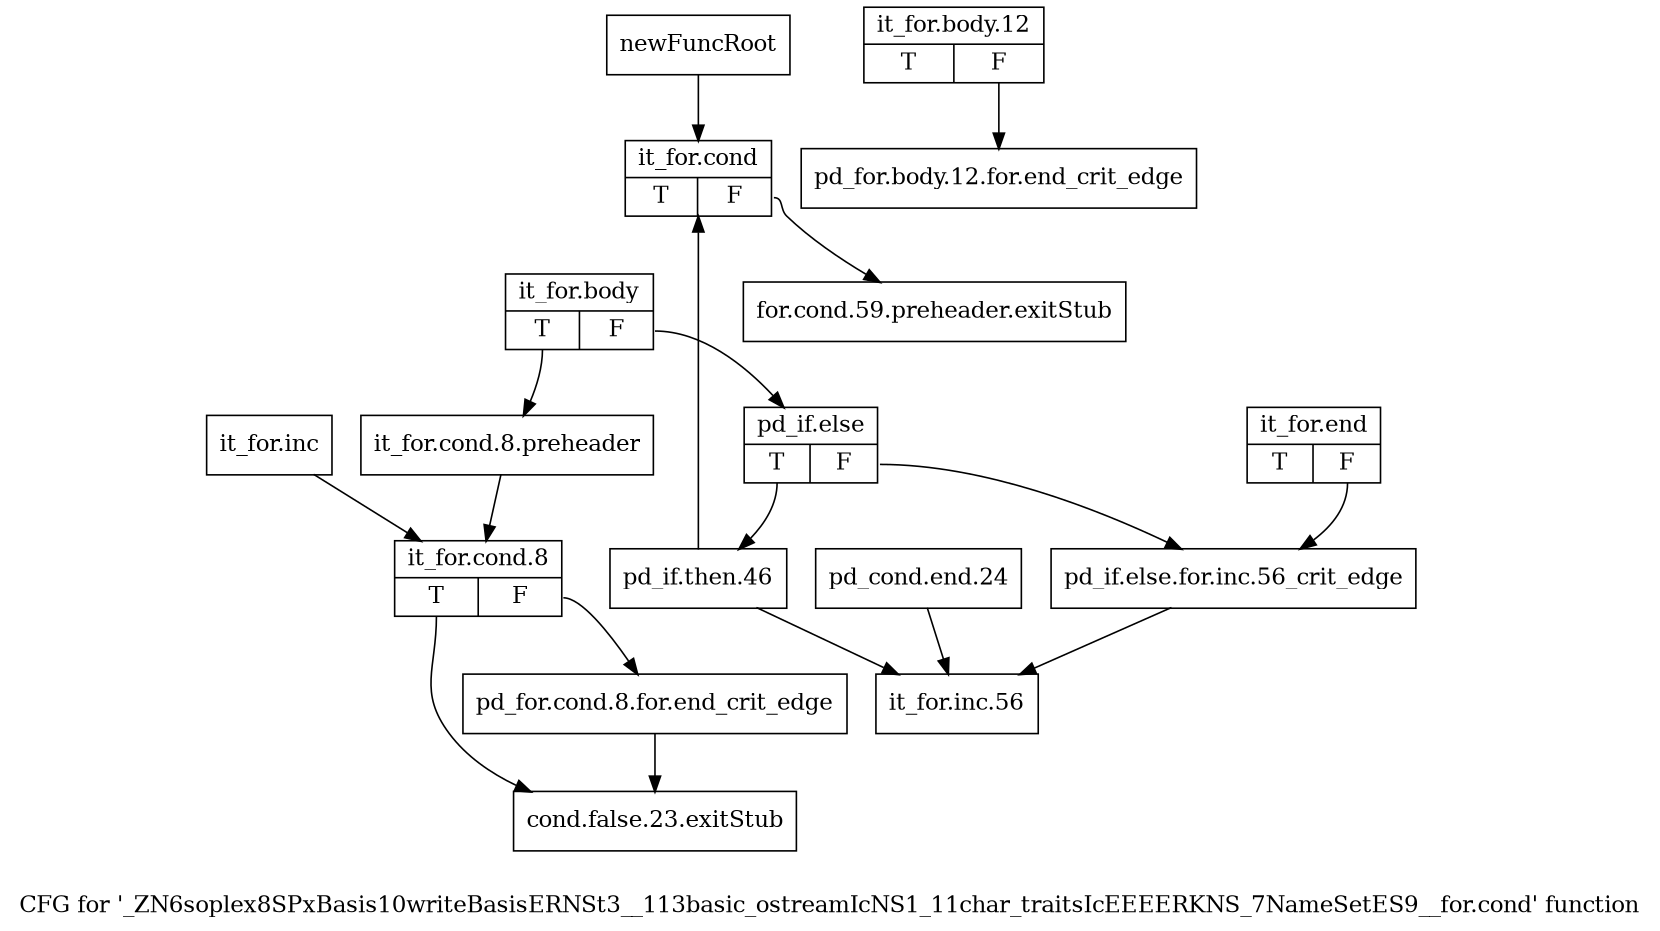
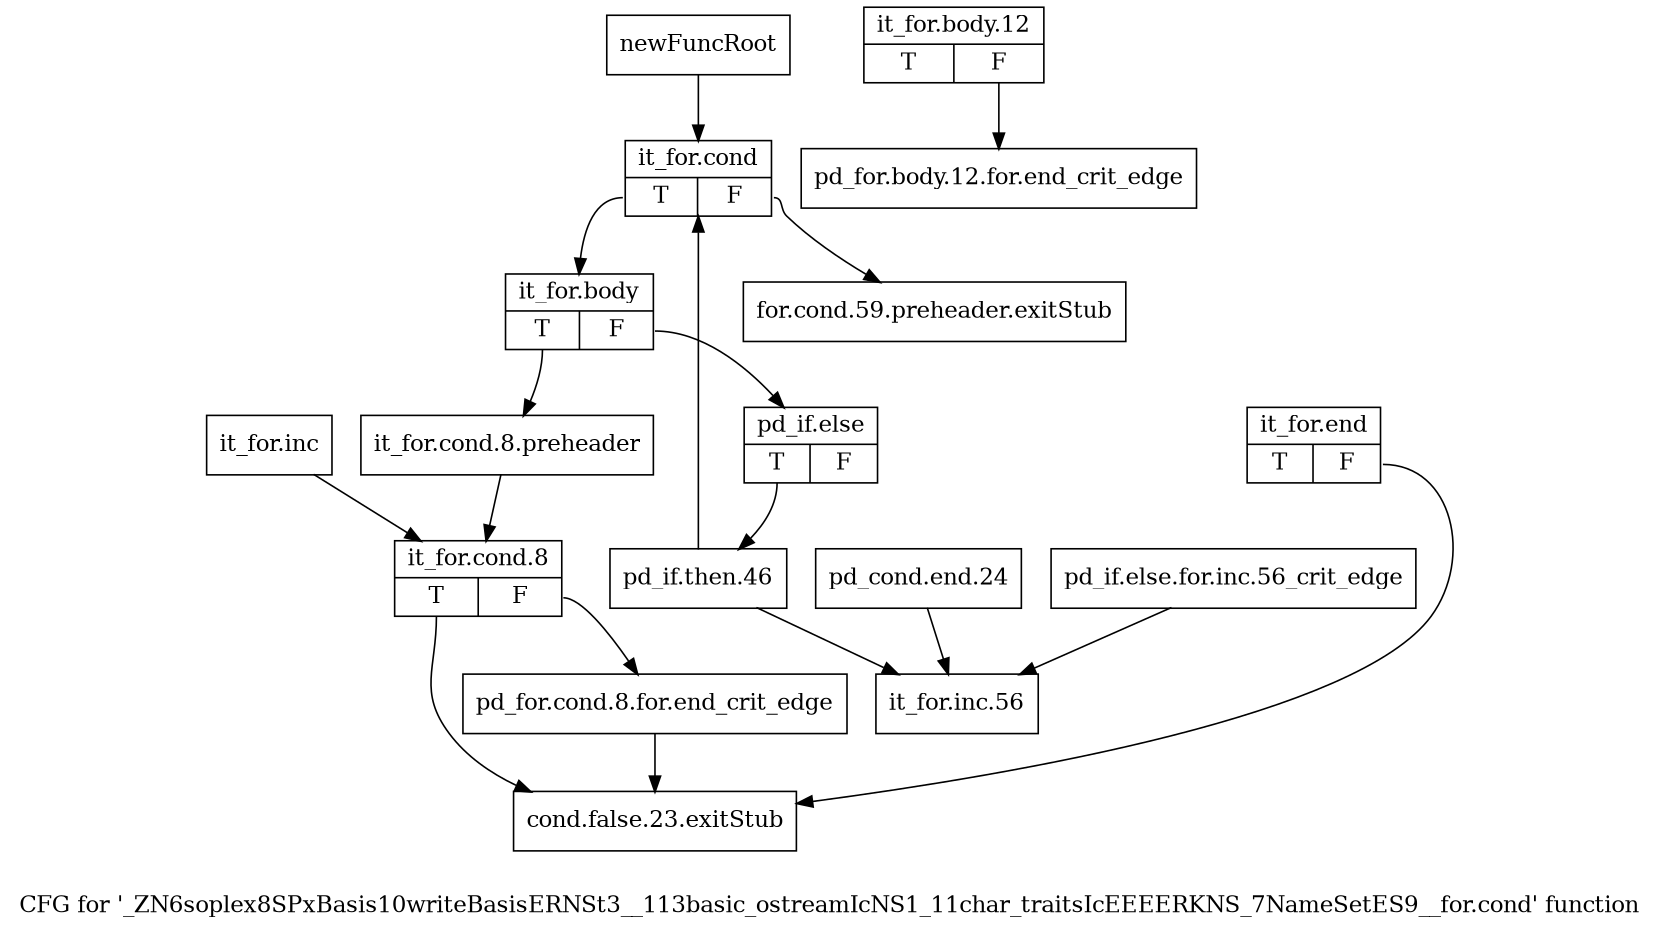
edge "it_for.cond" -> "it_for.body": added
edge "pd_if.else" -> "pd_if.else.for.inc.56_crit_edge": removed
edge "it_for.end" -> "pd_if.else.for.inc.56_crit_edge": now "it_for.end" -> "cond.false.23.exitStub"
